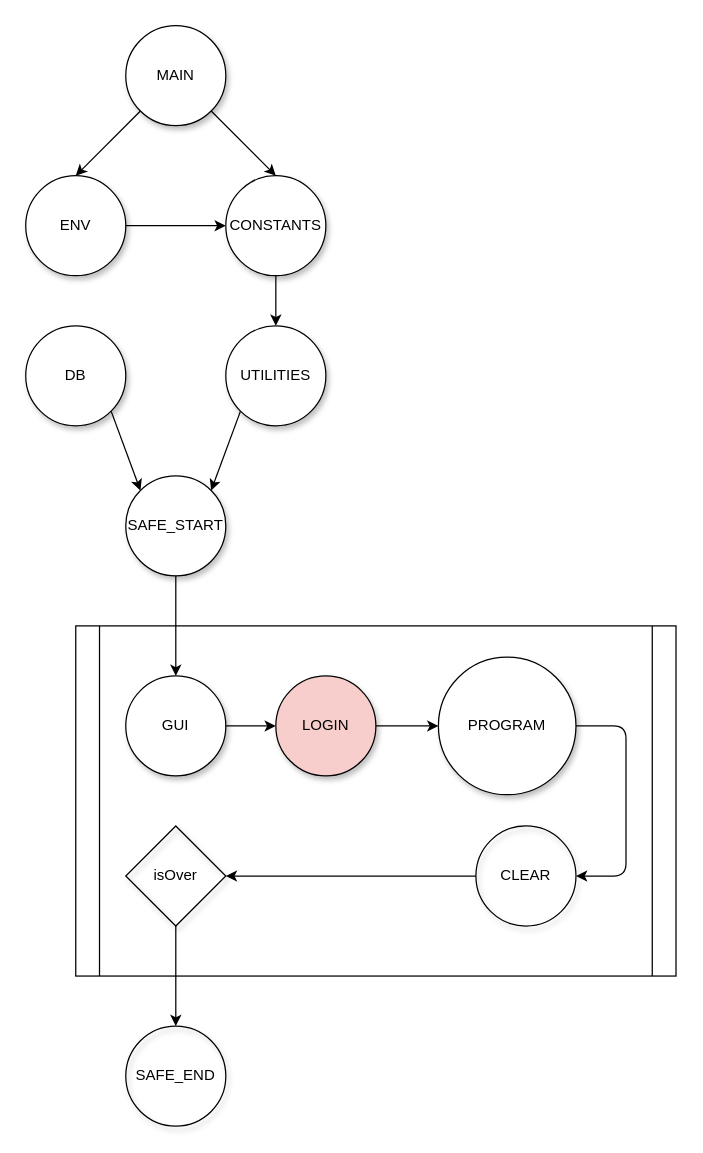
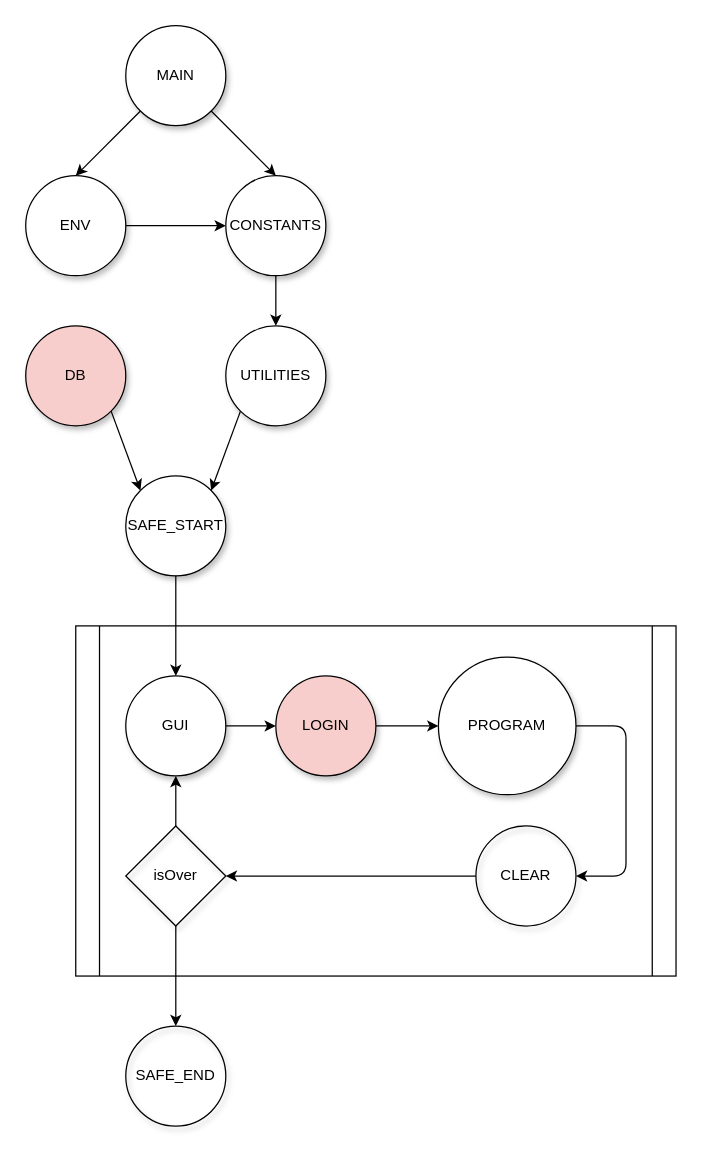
node "DB": fillcolor #ffffff -> #f8cecc
edge "isOver" -> "GUI": added
